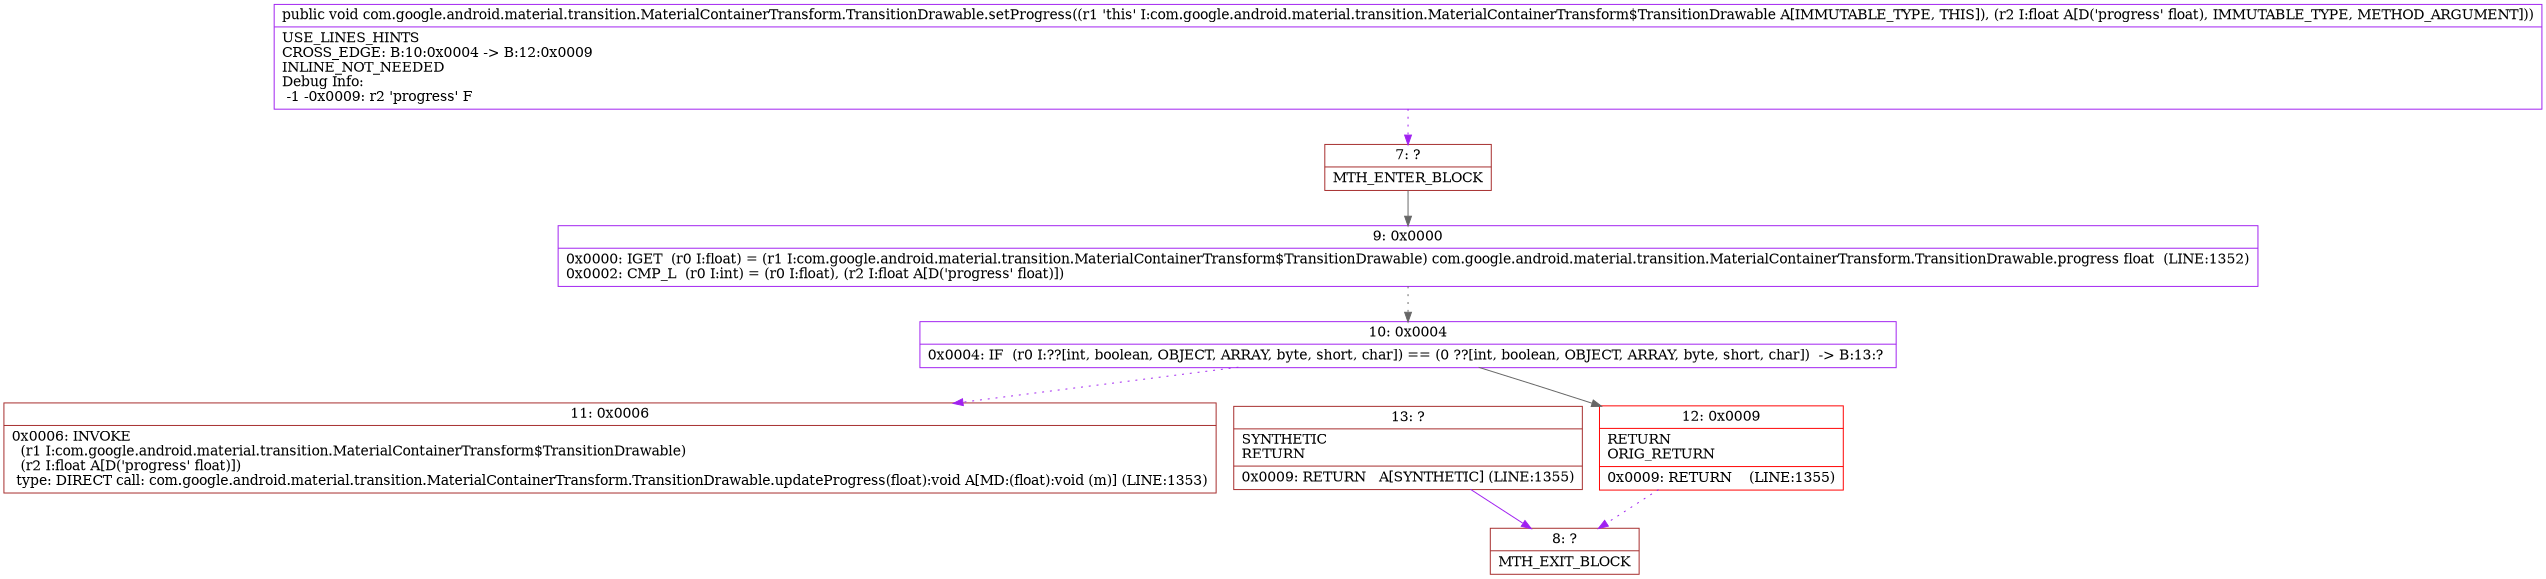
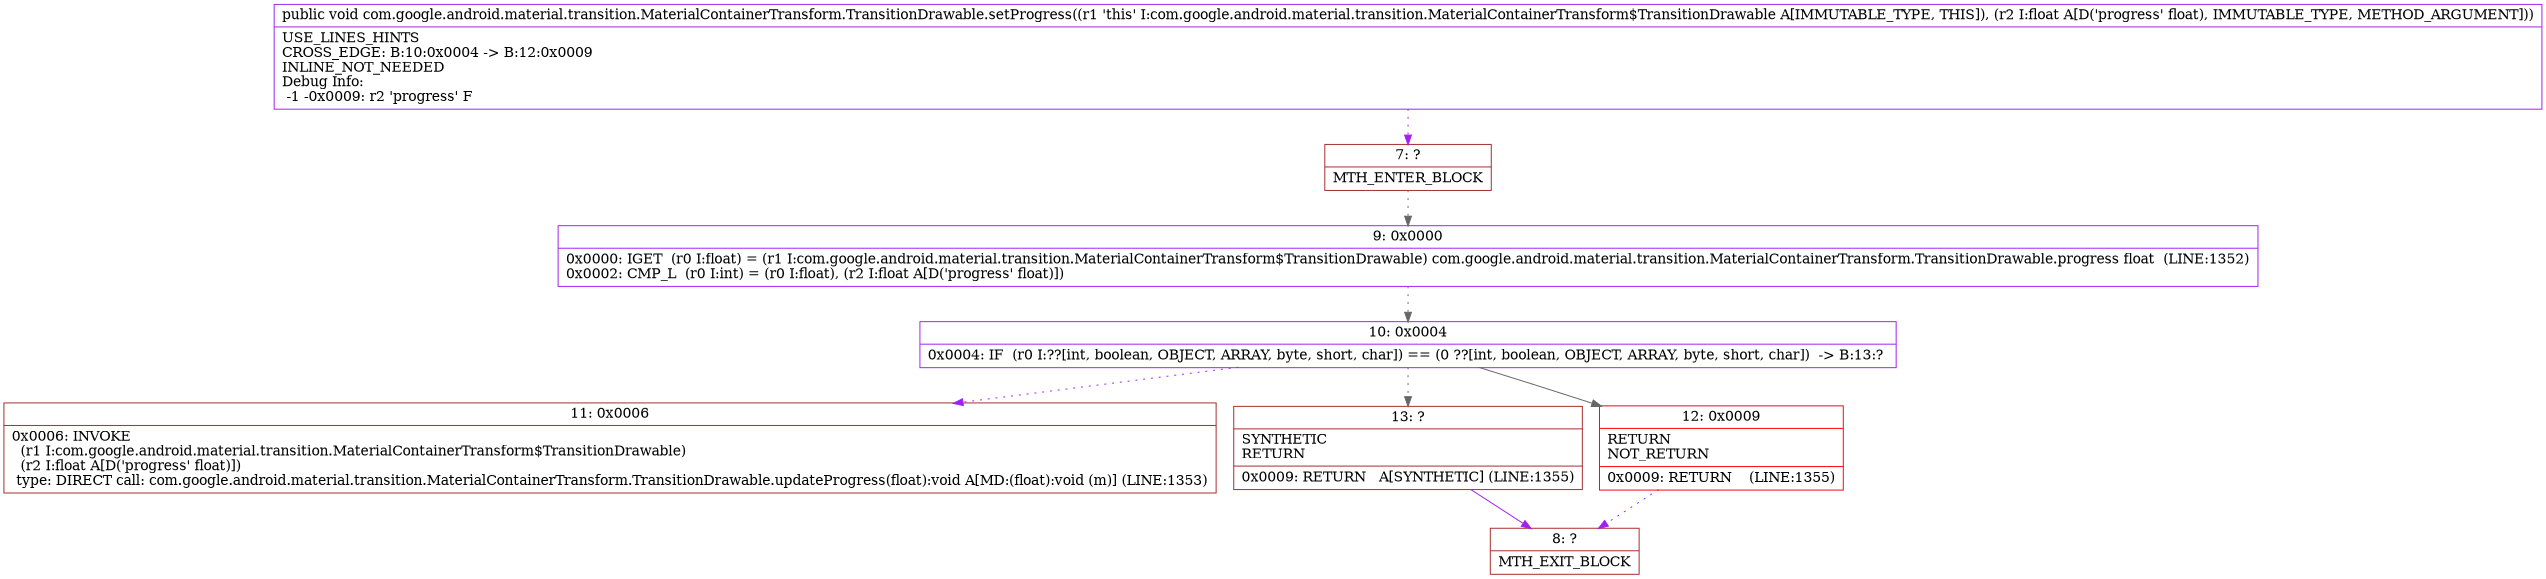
edge "7: ?" -> "9: 0x0000": style solid -> dotted
edge "10: 0x0004" -> "13: ?": added
node "12: 0x0009": text "ORIG_RETURN" -> "NOT_RETURN"
